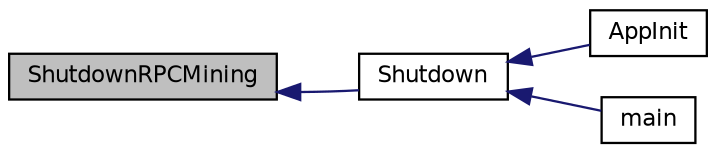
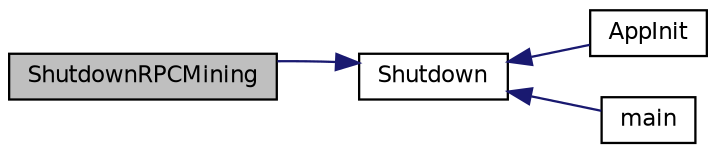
edge "Shutdown" -> "ShutdownRPCMining": reversed
